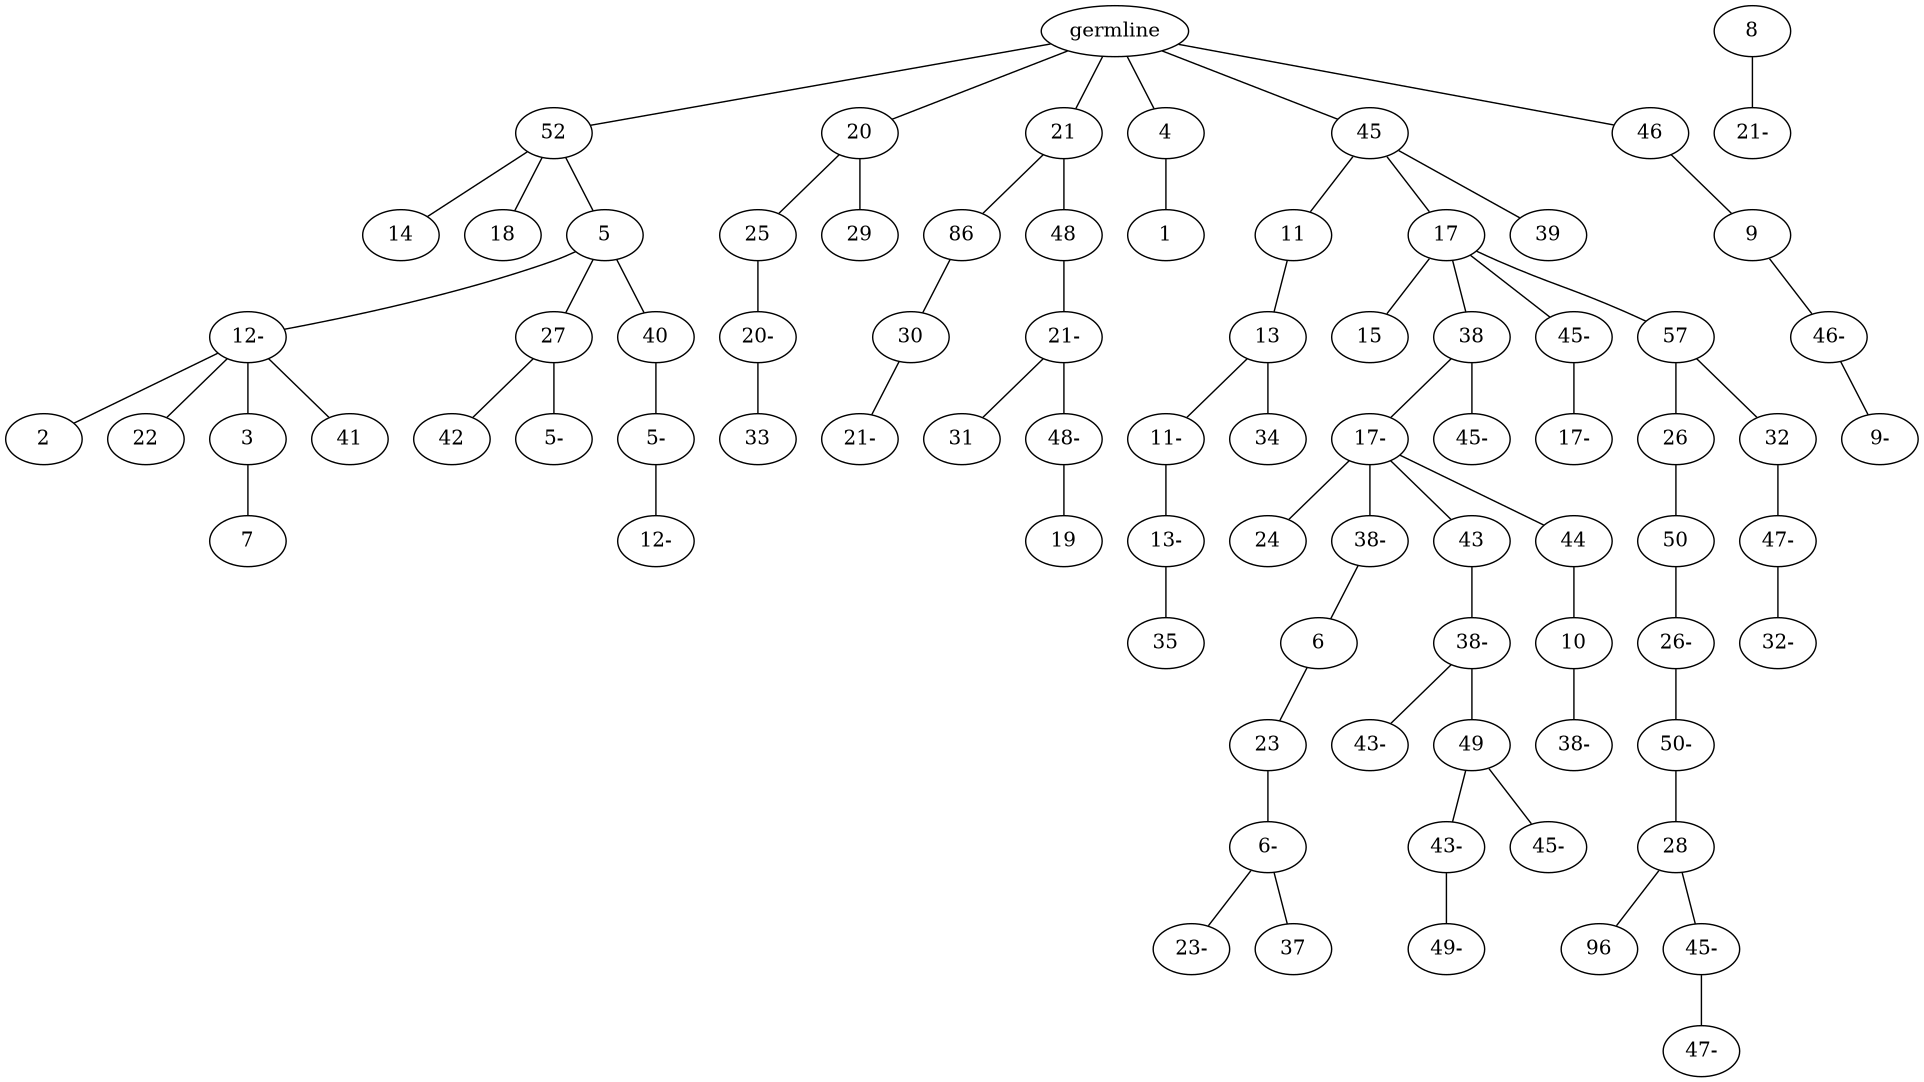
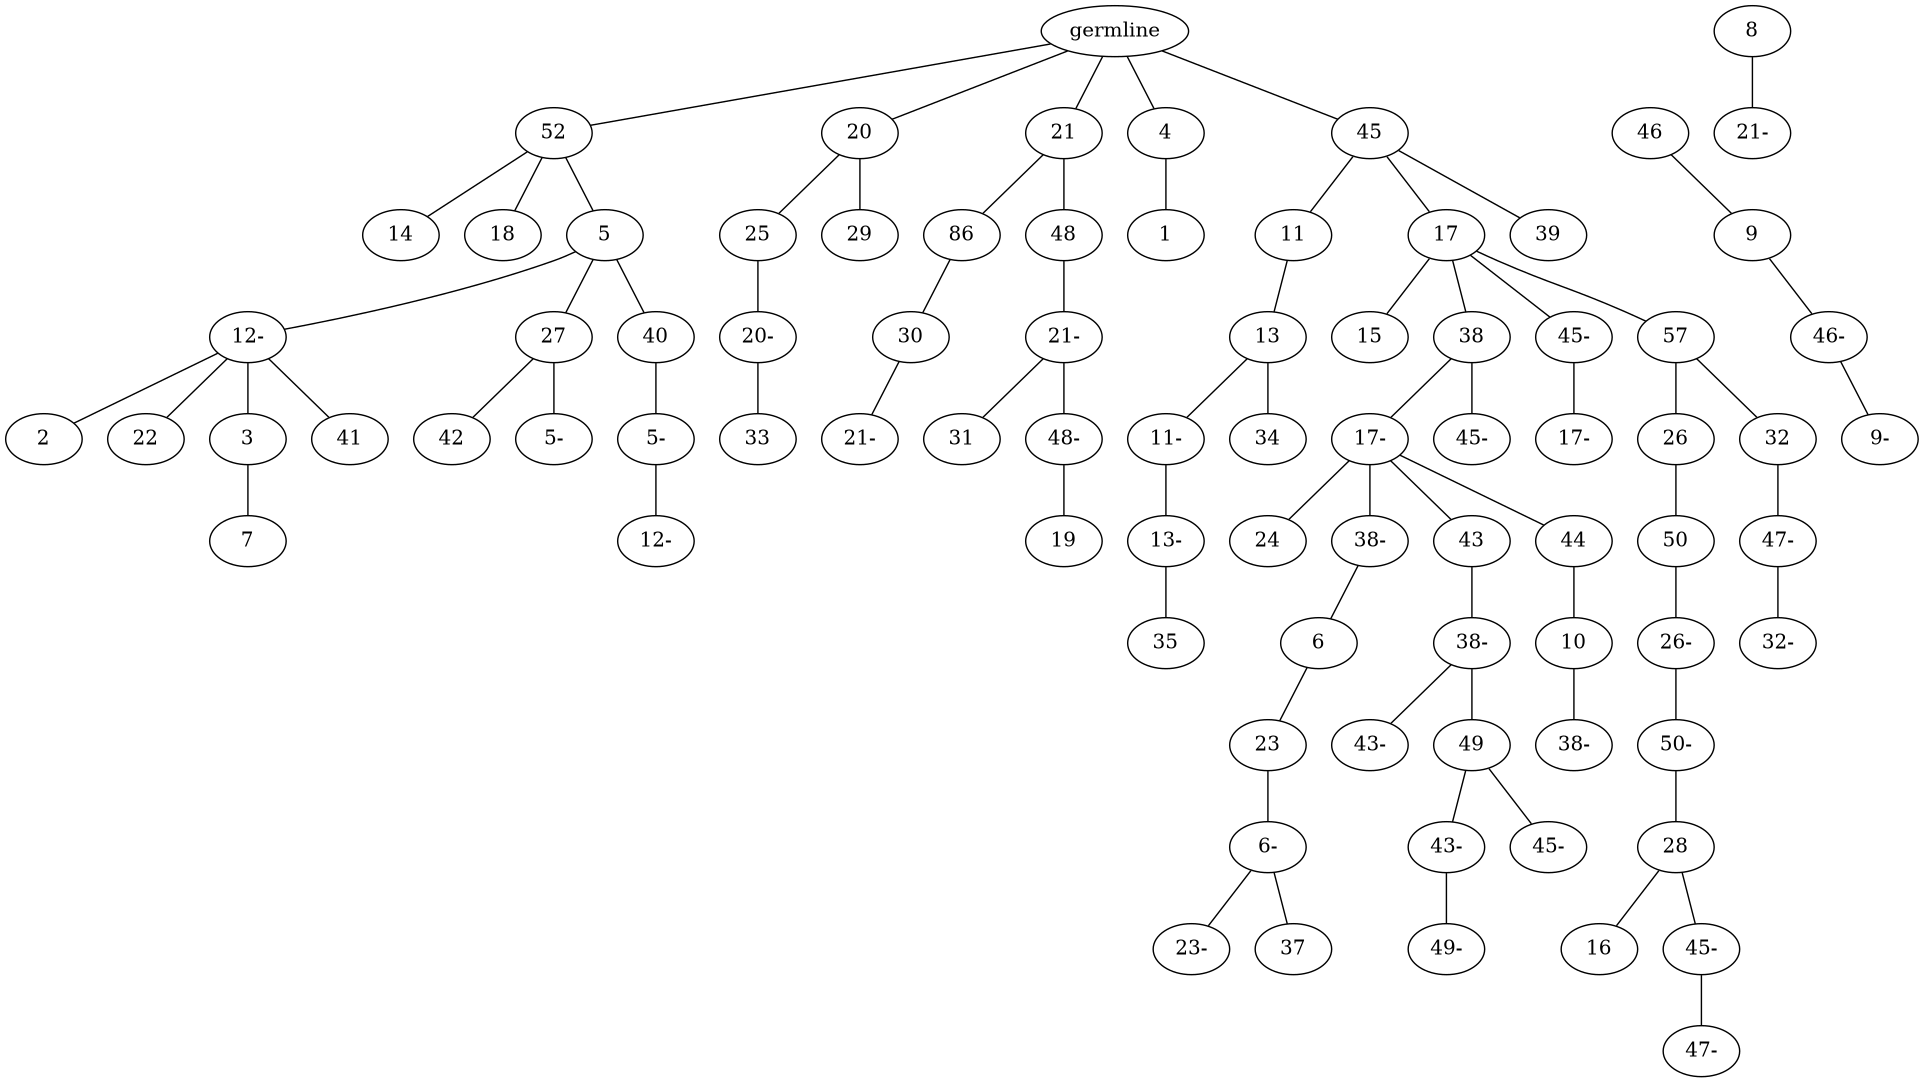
edge "germline" -- "46": removed
node "96": label "96" -> "16"
